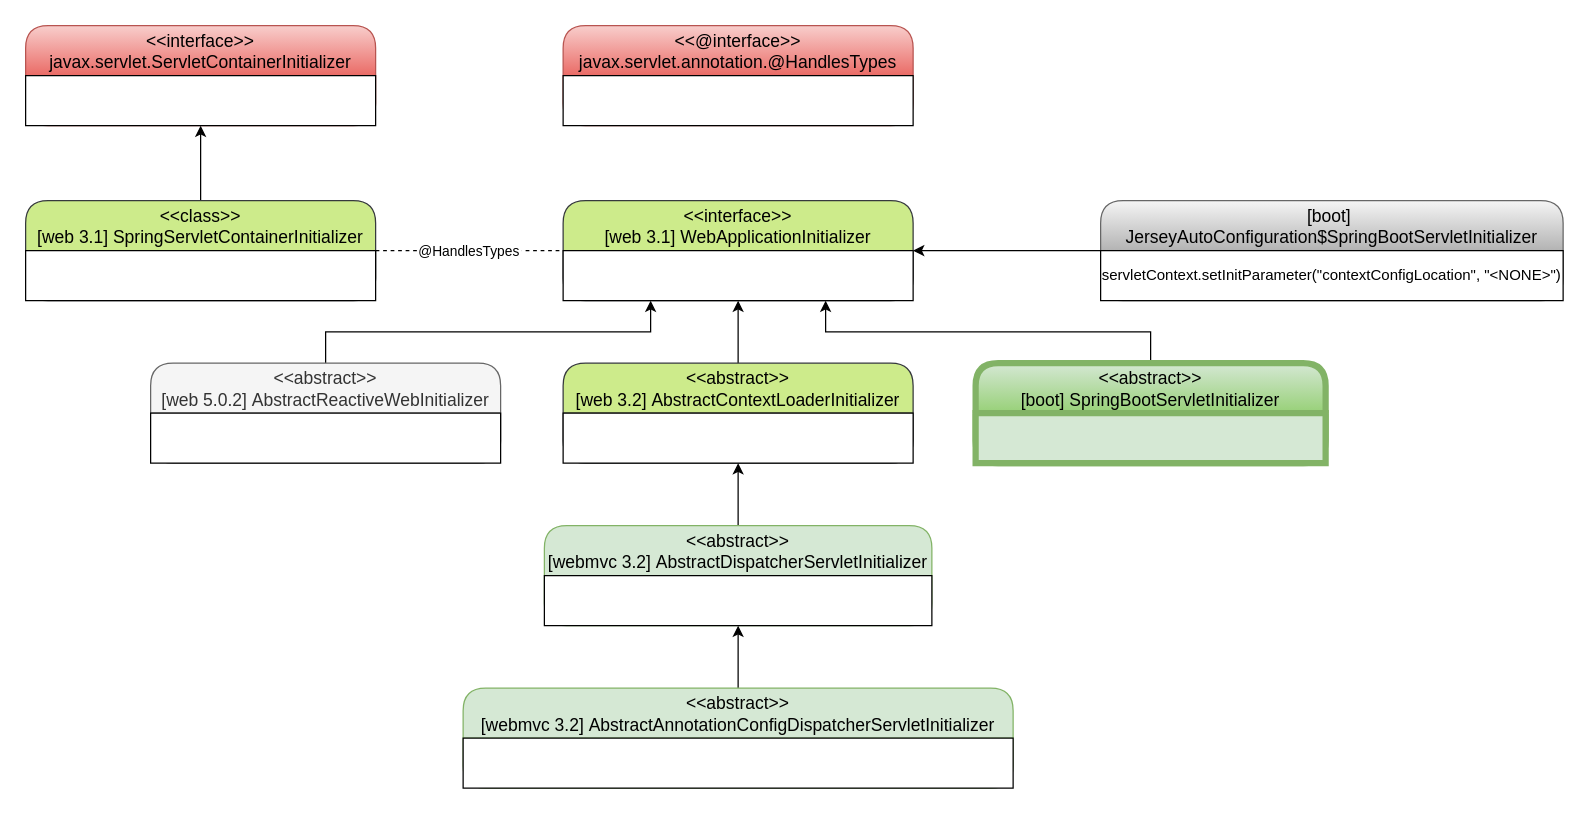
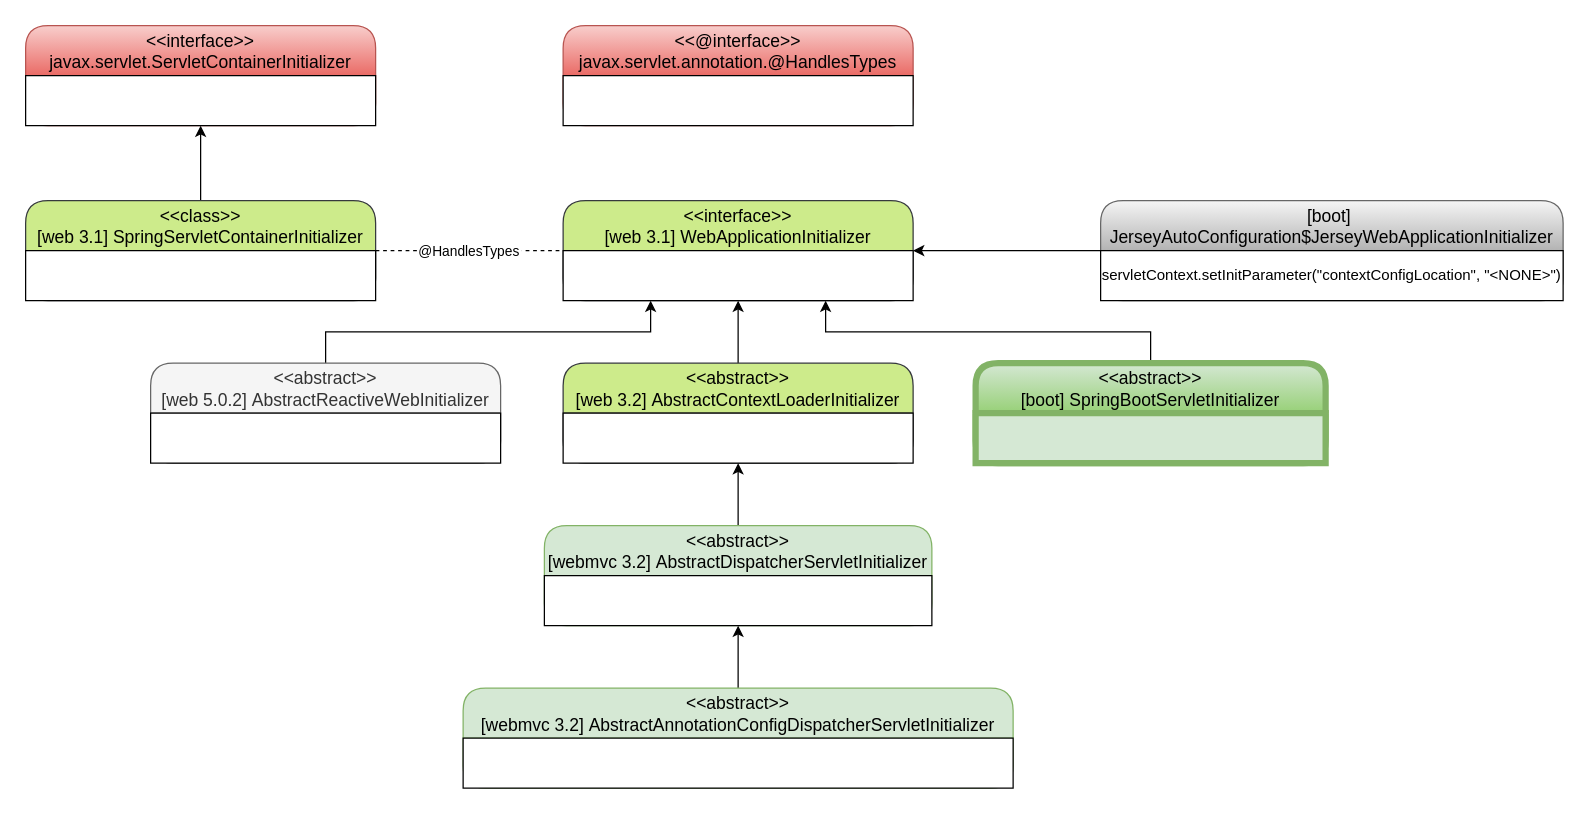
node "[boot] JerseyAutoConfiguration$SpringBootServletInitializer": label "[boot] JerseyAutoConfiguration$SpringBootServletInitializer" -> "[boot] JerseyAutoConfiguration$JerseyWebApplicationInitializer"
